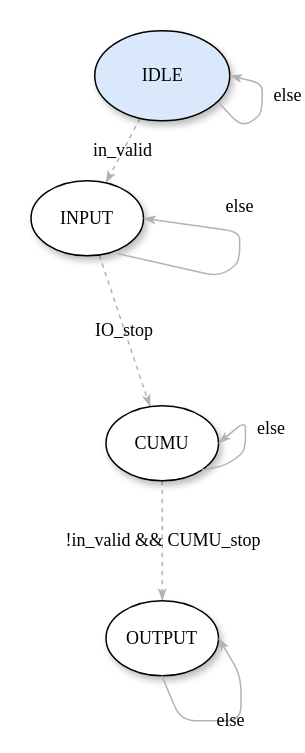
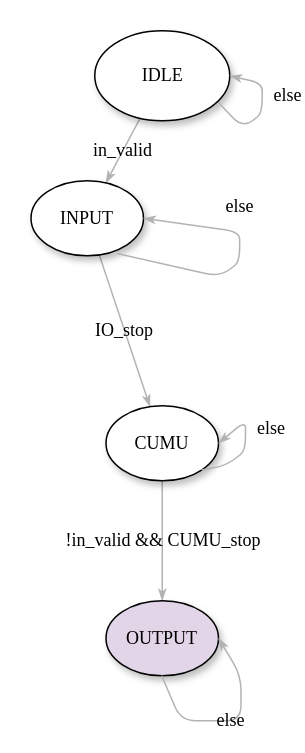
node "IDLE": fillcolor #dae8fc -> #ffffff
edge "IDLE" -> "INPUT": style dashed -> solid
edge "INPUT" -> "CUMU": style dashed -> solid
edge "CUMU" -> "OUTPUT": style dashed -> solid
node "OUTPUT": fillcolor #ffffff -> #e1d5e7
